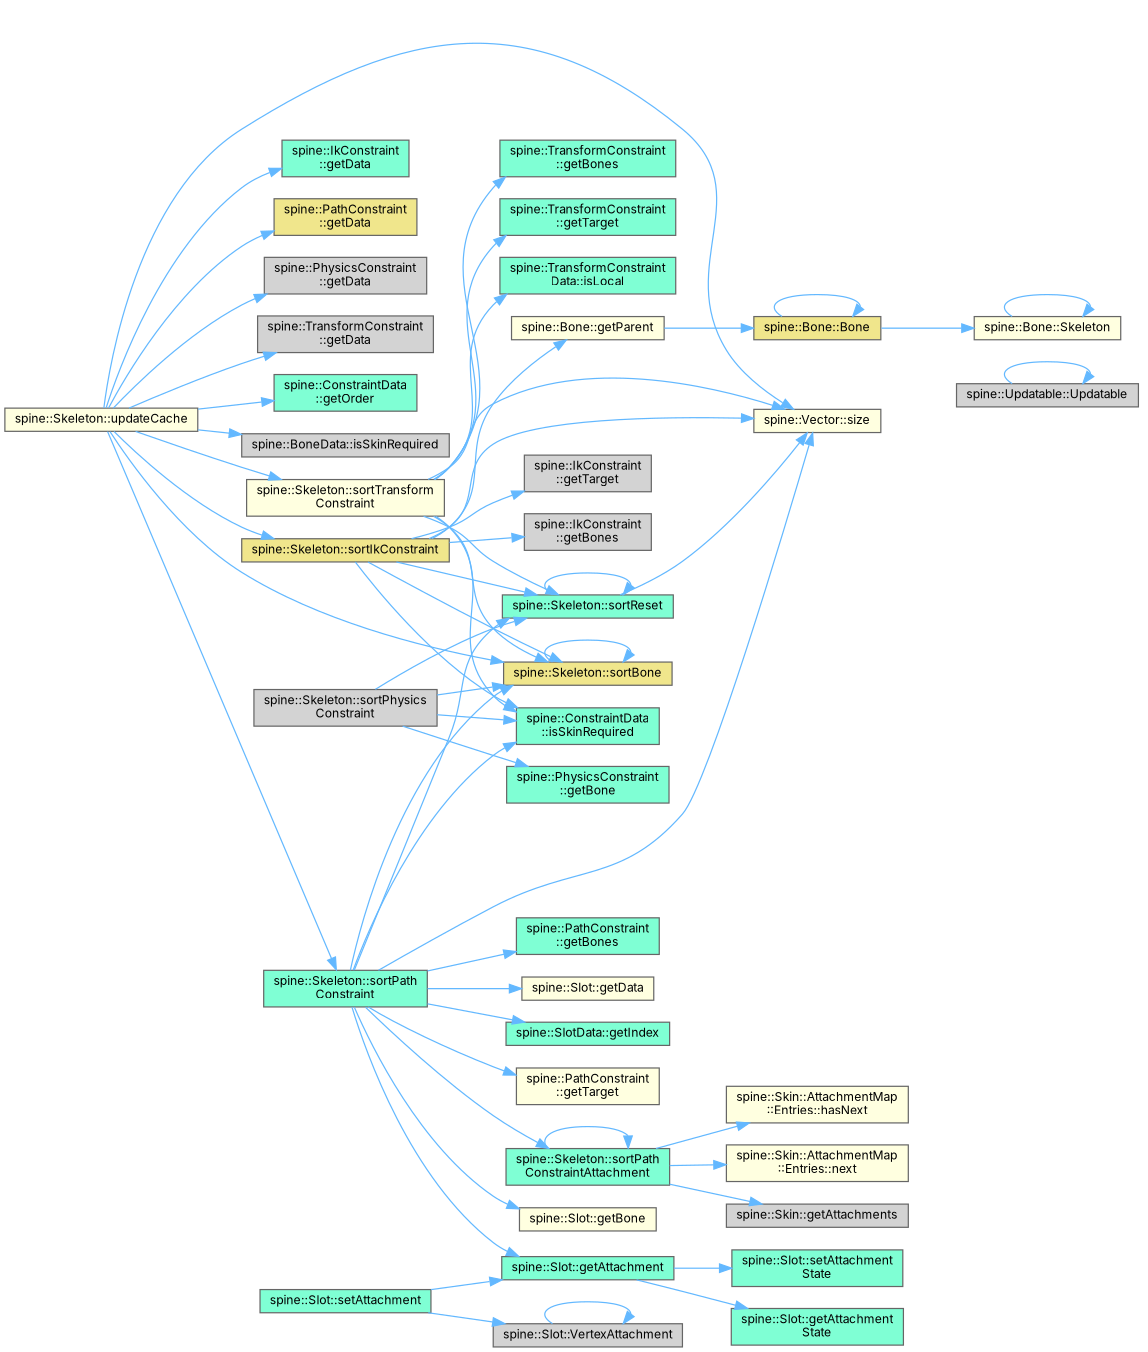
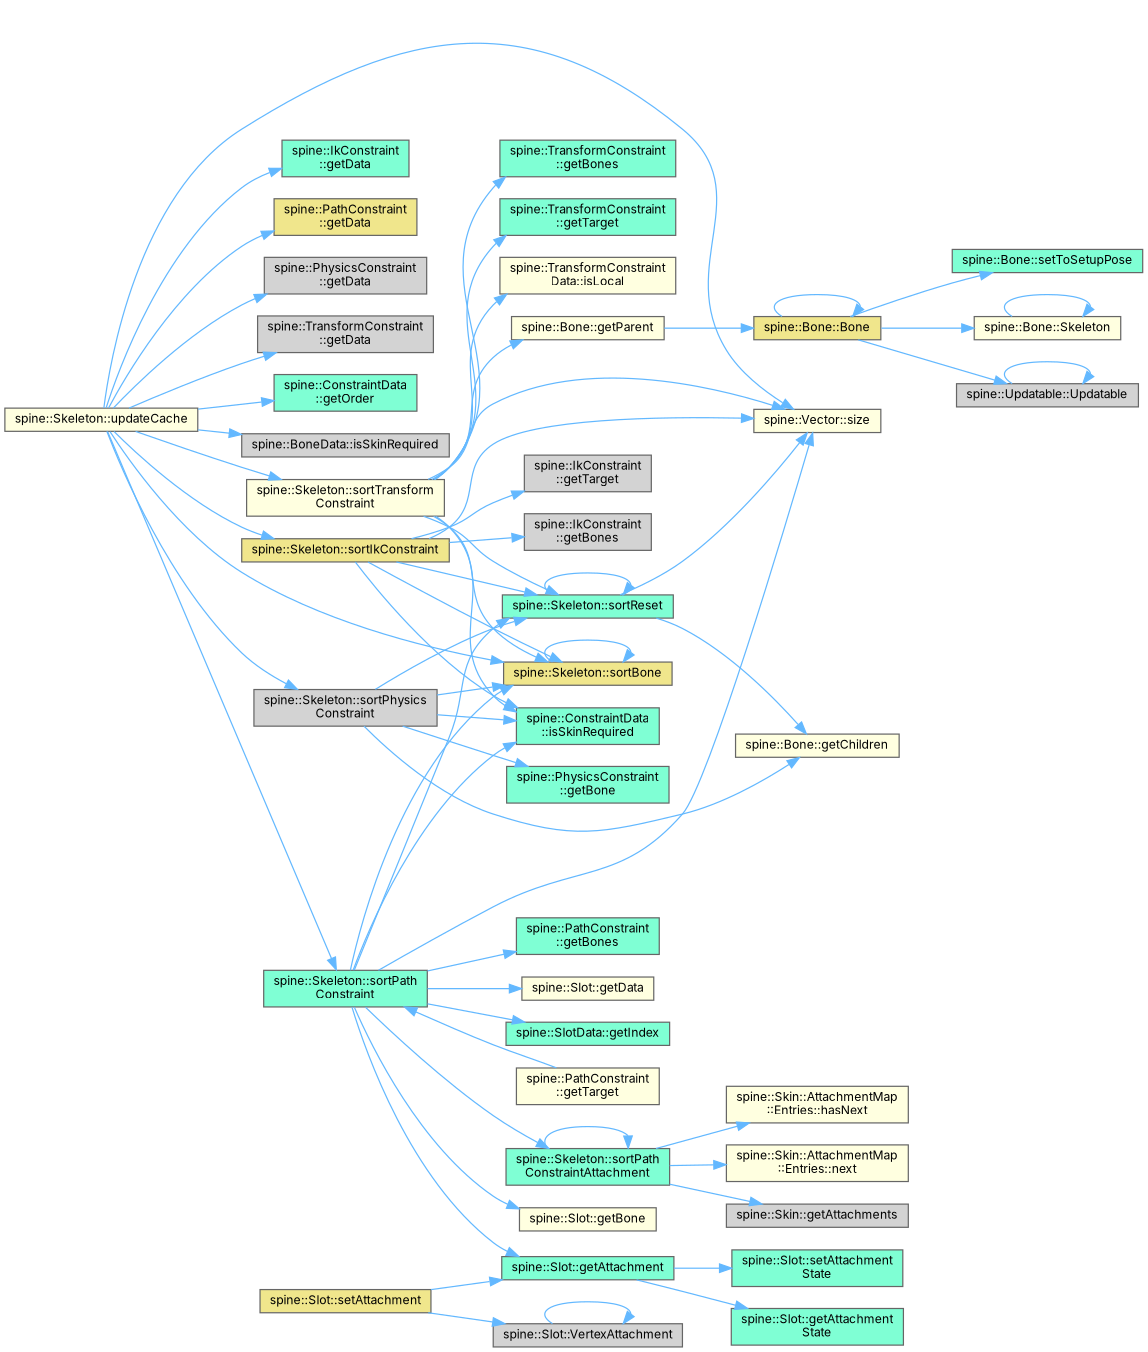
node "spine::Bone::setToSetupPose": added
node "spine::TransformConstraint Data::isLocal": fillcolor aquamarine -> lightyellow
edge "spine::Bone::Bone" -> "spine::Updatable::Updatable": added
edge "spine::Skeleton::sortIkConstraint" -> "spine::Bone::getParent": now "spine::Skeleton::sortTransform Constraint" -> "spine::Bone::getParent"
edge "spine::Skeleton::updateCache" -> "spine::Skeleton::sortPhysics Constraint": added
node "spine::Bone::getChildren": added
edge "spine::Skeleton::sortPath Constraint" -> "spine::PathConstraint ::getTarget": reversed
node "spine::Slot::setAttachment": fillcolor aquamarine -> khaki
